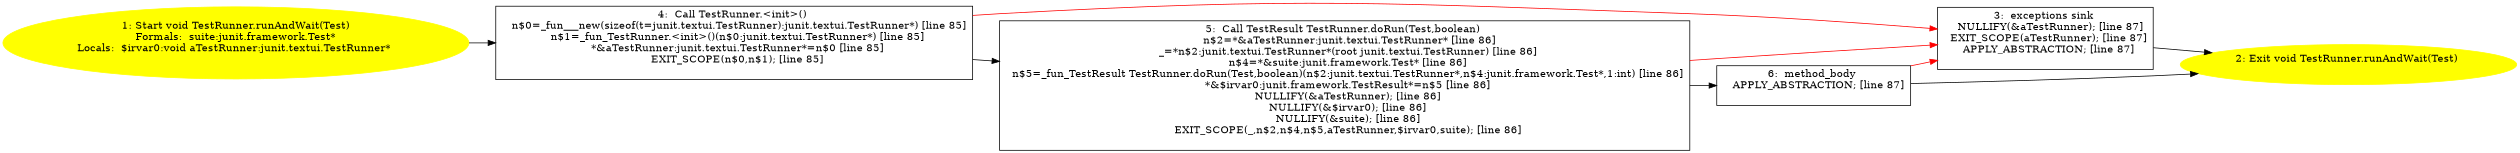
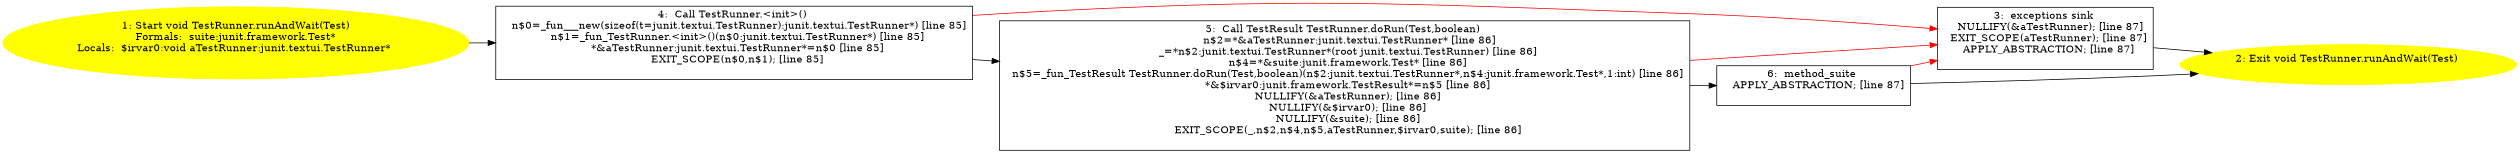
node "6:  method_body APPLY_ABSTRACTION; [line 87]": label "6:  method_body APPLY_ABSTRACTION; [line 87]" -> "6:  method_suite APPLY_ABSTRACTION; [line 87]"
